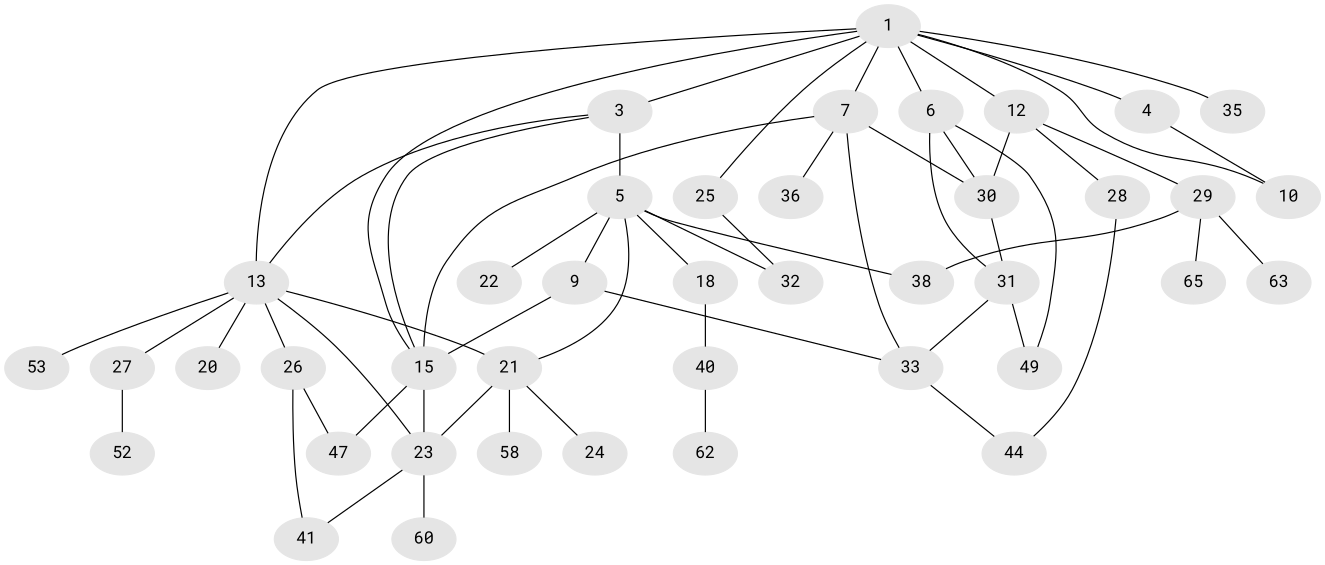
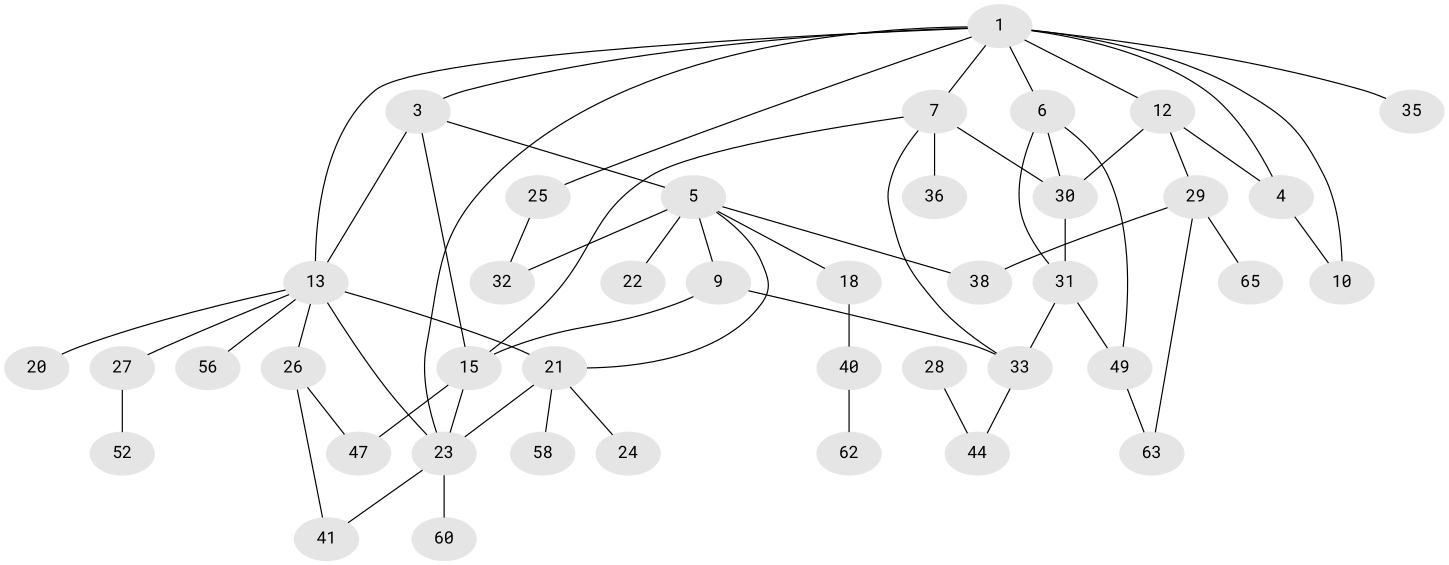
edge "1" -- "15": now "1" -- "23"
edge "12" -- "28": now "12" -- "4"
node "53": label "53" -> "56"
edge "49" -- "63": added
